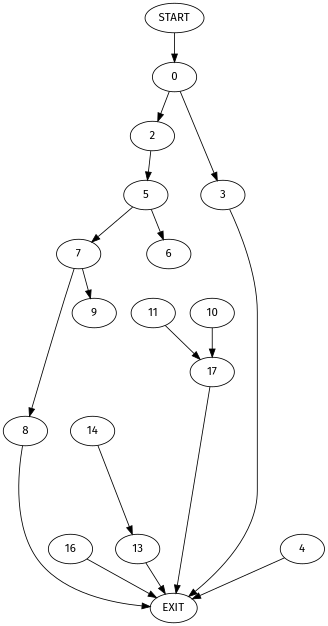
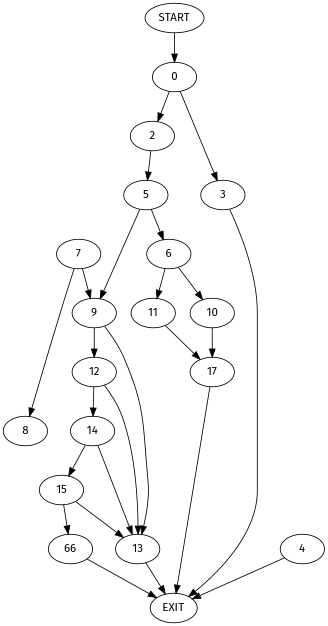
edge "5" -> "7": now "5" -> "9"
edge "6" -> "11": added
edge "6" -> "10": added
node "12": added
edge "9" -> "13": added
node "15": added
node "16": label "16" -> "66"
edge "8" -> "EXIT": removed
